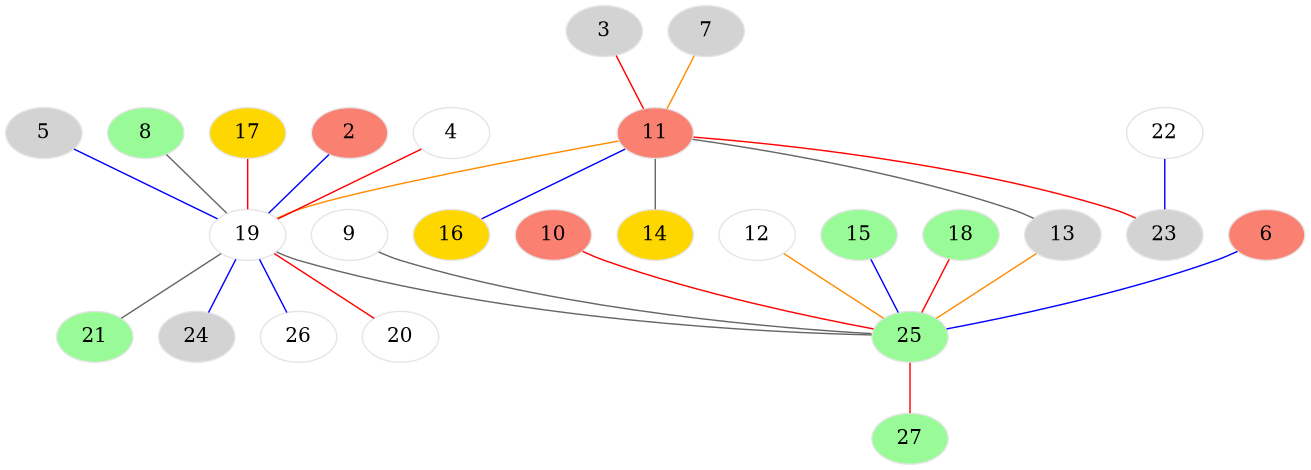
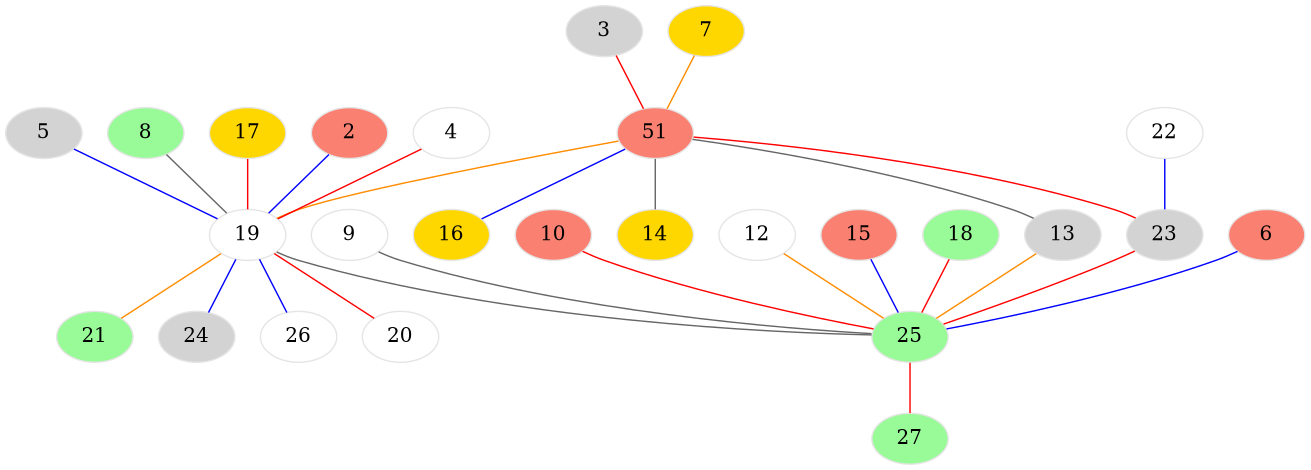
node "7": fillcolor lightgrey -> gold
node "11": label "11" -> "51"
node "15": fillcolor palegreen -> salmon
edge "19" -- "21": color gray40 -> darkorange
edge "23" -- "25": added
